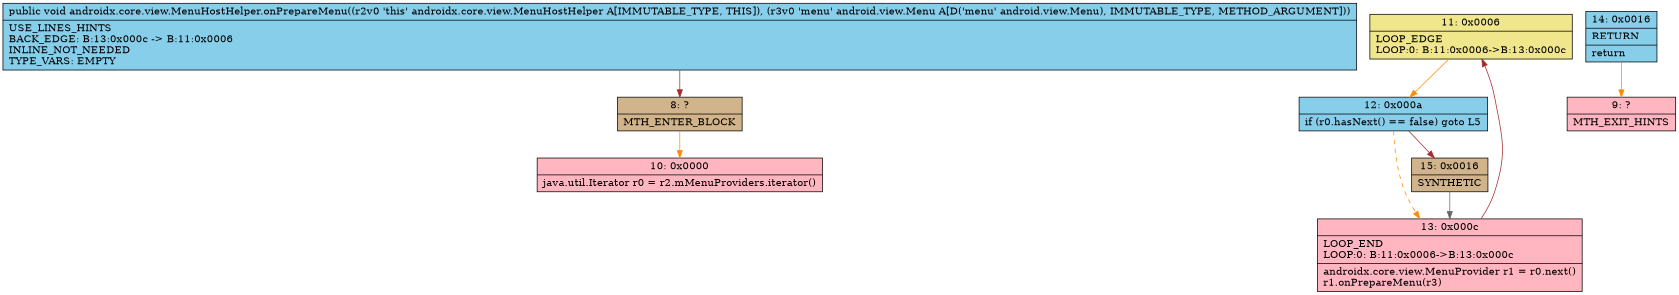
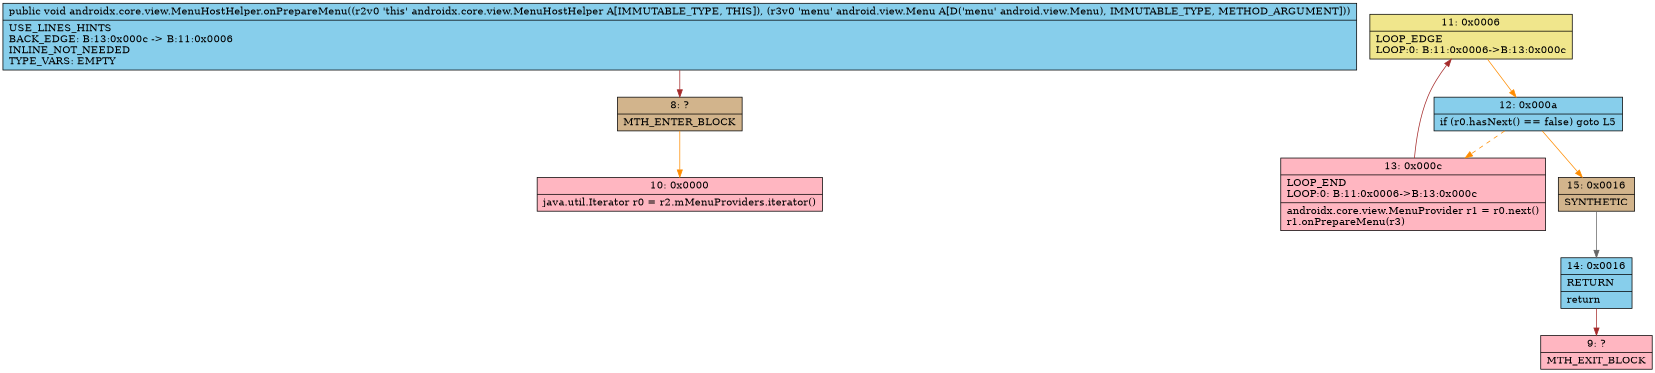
edge "14: 0x0016" -> "9: ?": color darkorange -> brown
node "9: ?": text "MTH_EXIT_HINTS" -> "MTH_EXIT_BLOCK"
edge "12: 0x000a" -> "15: 0x0016": color brown -> darkorange
edge "15: 0x0016" -> "13: 0x000c": now "15: 0x0016" -> "14: 0x0016"
